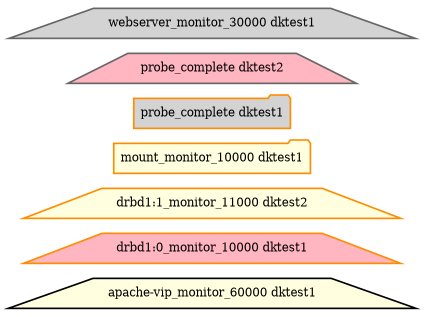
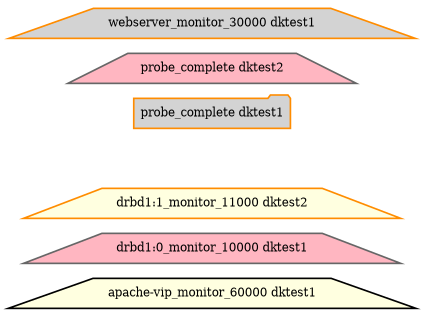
node "webserver_monitor_30000 dktest1": color gray40 -> darkorange
node "mount_monitor_10000 dktest1": removed
node "drbd1:0_monitor_10000 dktest1": color darkorange -> gray40
